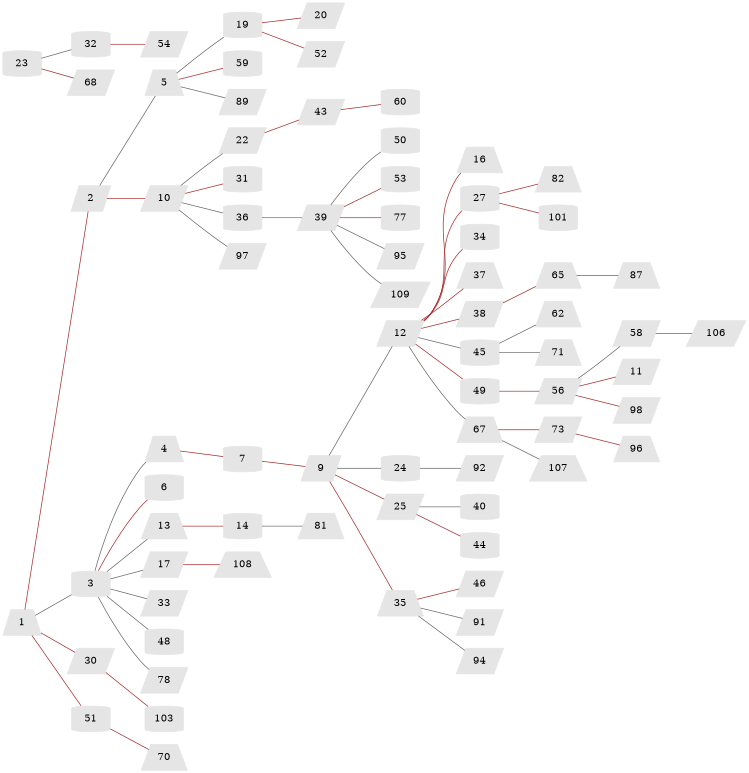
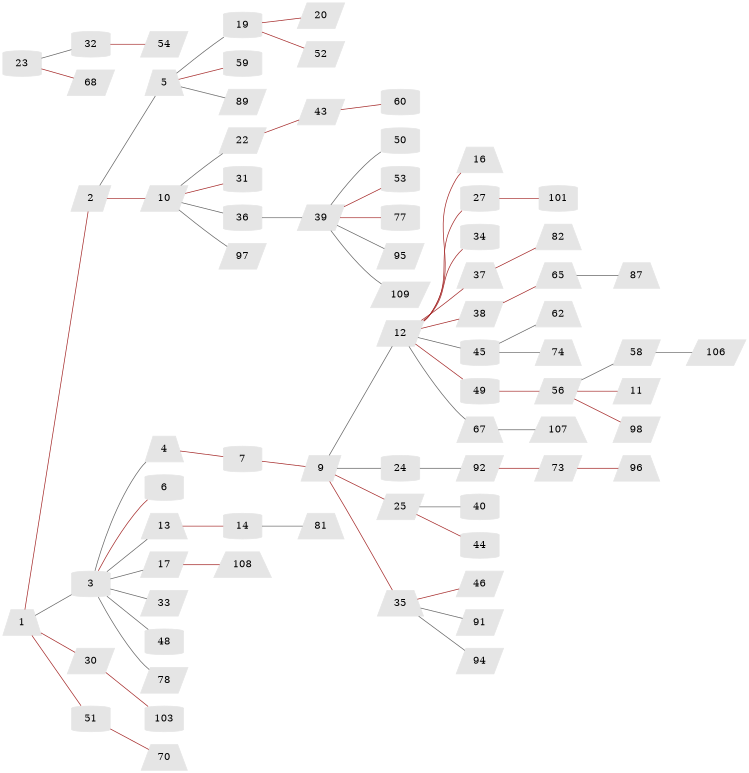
edge "82" -- "27": now "82" -- "37"
node "71": label "71" -> "74"
edge "67" -- "73": now "92" -- "73"
